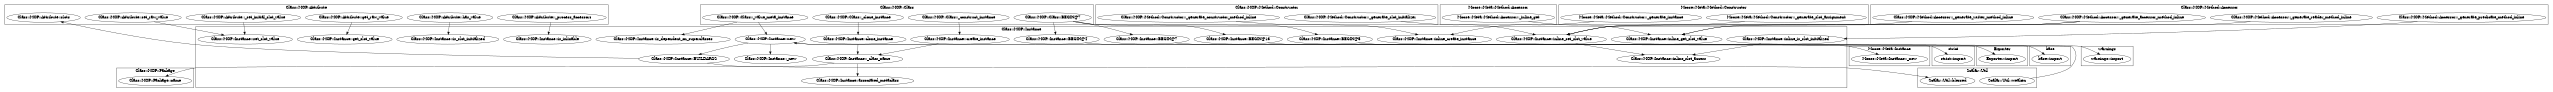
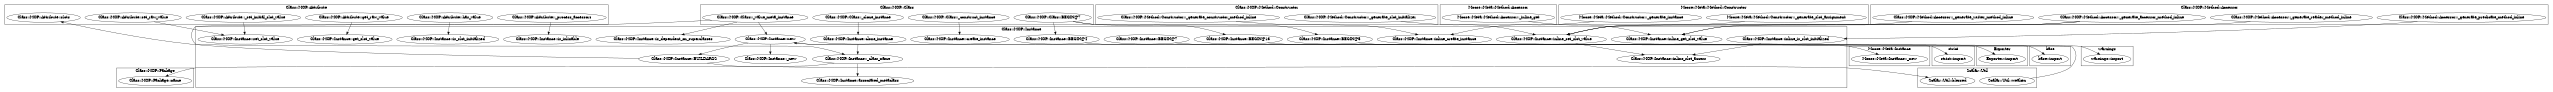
edge "Class::MOP::Class::BEGIN@7" -> "Class::MOP::Instance::BEGIN@7": removed
edge "Class::MOP::Instance::create_instance" -> "Class::MOP::Instance::_class_name": now "Class::MOP::Class::_value_meta_instance" -> "Class::MOP::Instance::_class_name"
